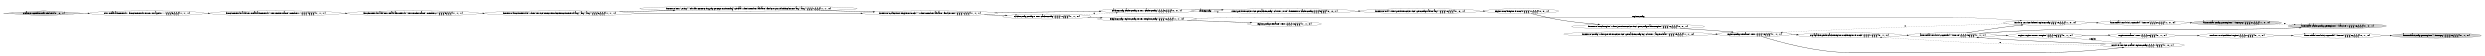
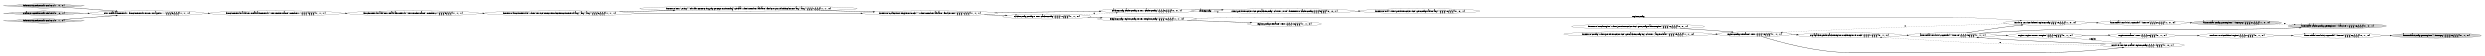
node "delete_succeedsOnAllMembers['1', '0', '0']": added
node "Region mockRegion = mock()@@@11@@@['0', '0', '1']": removed
node "delete_succeedsOnAllMembers['0', '1', '0']": added
